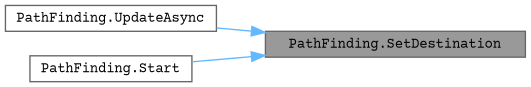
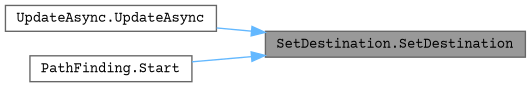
node "PathFinding.UpdateAsync": label "PathFinding.UpdateAsync" -> "UpdateAsync.UpdateAsync"
node "PathFinding.SetDestination": label "PathFinding.SetDestination" -> "SetDestination.SetDestination"
